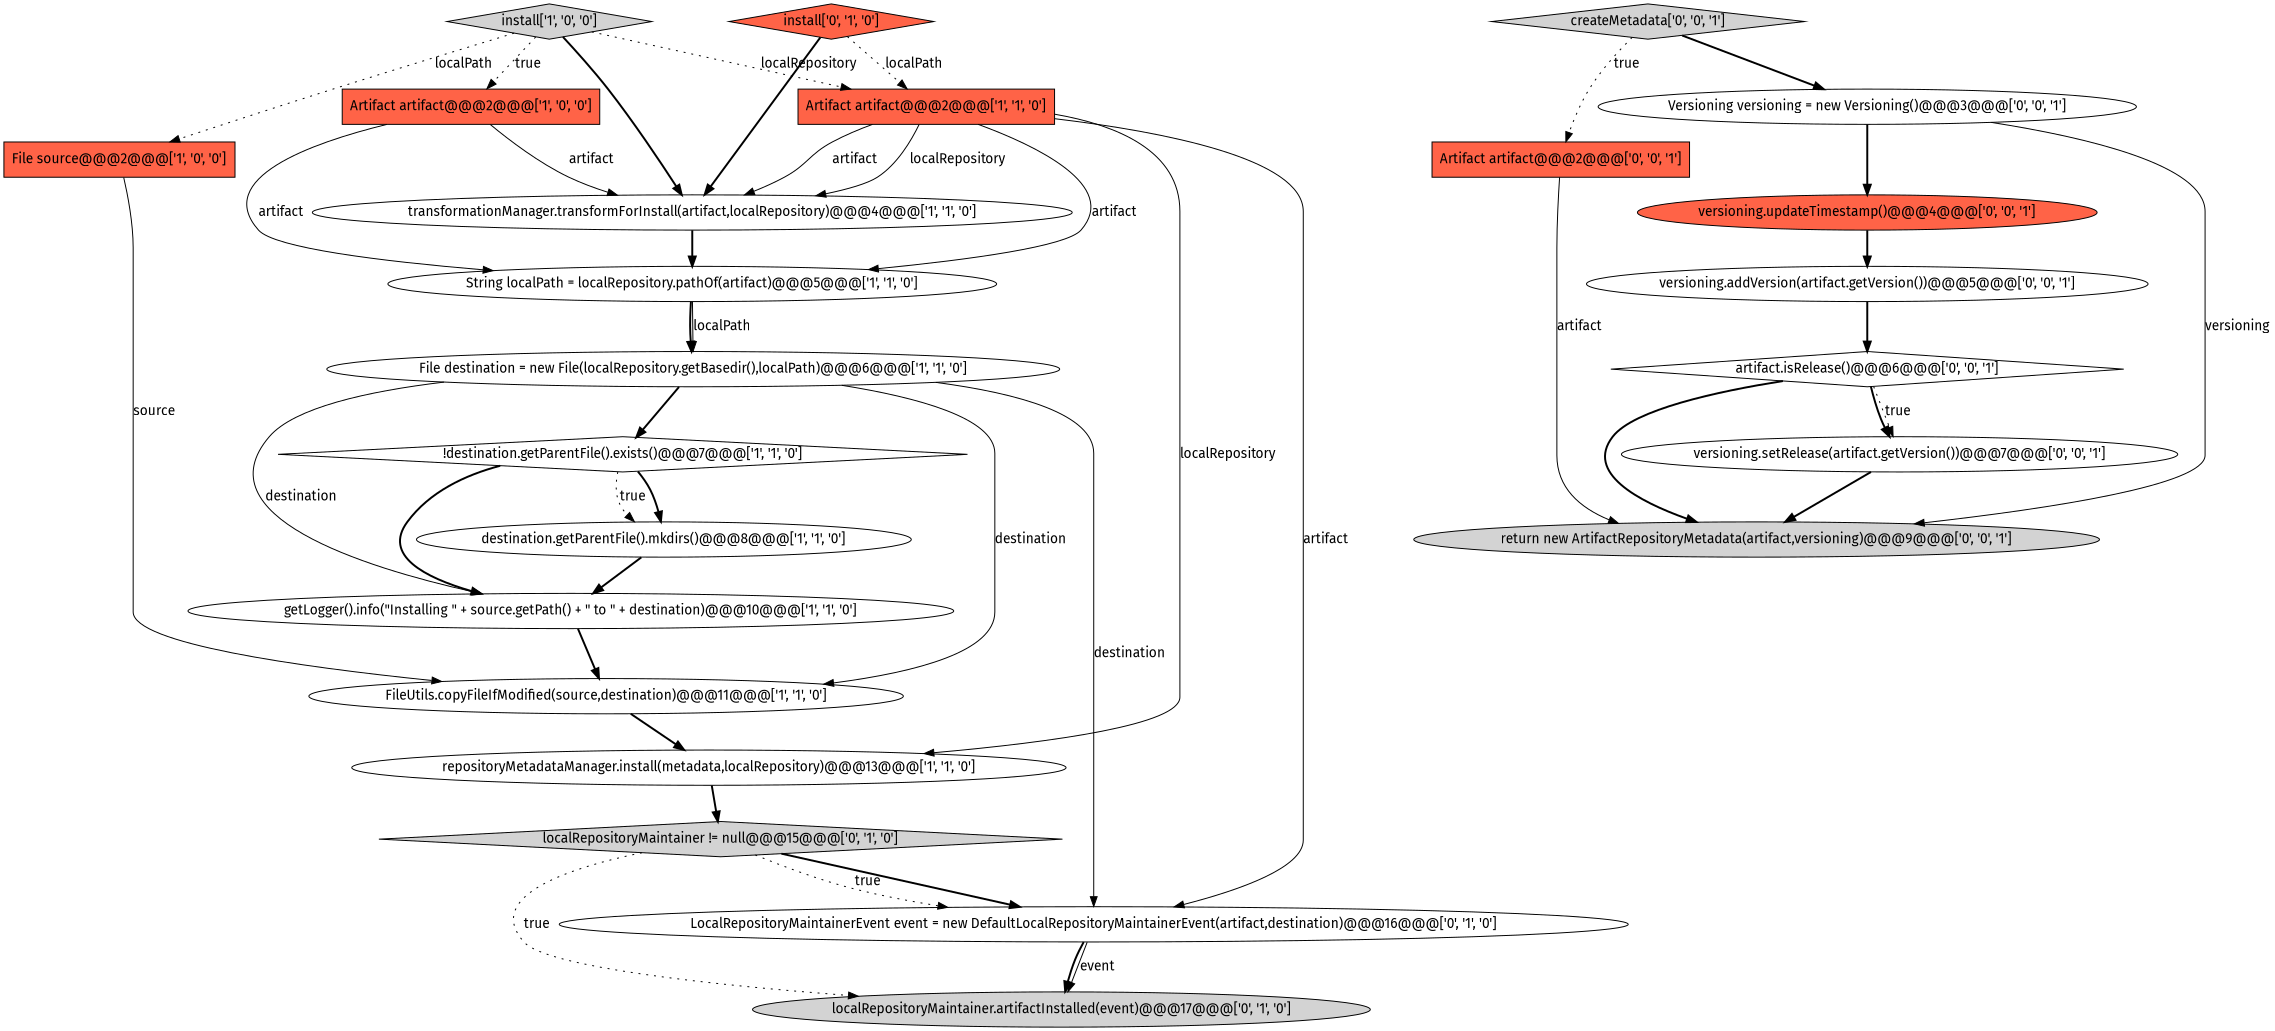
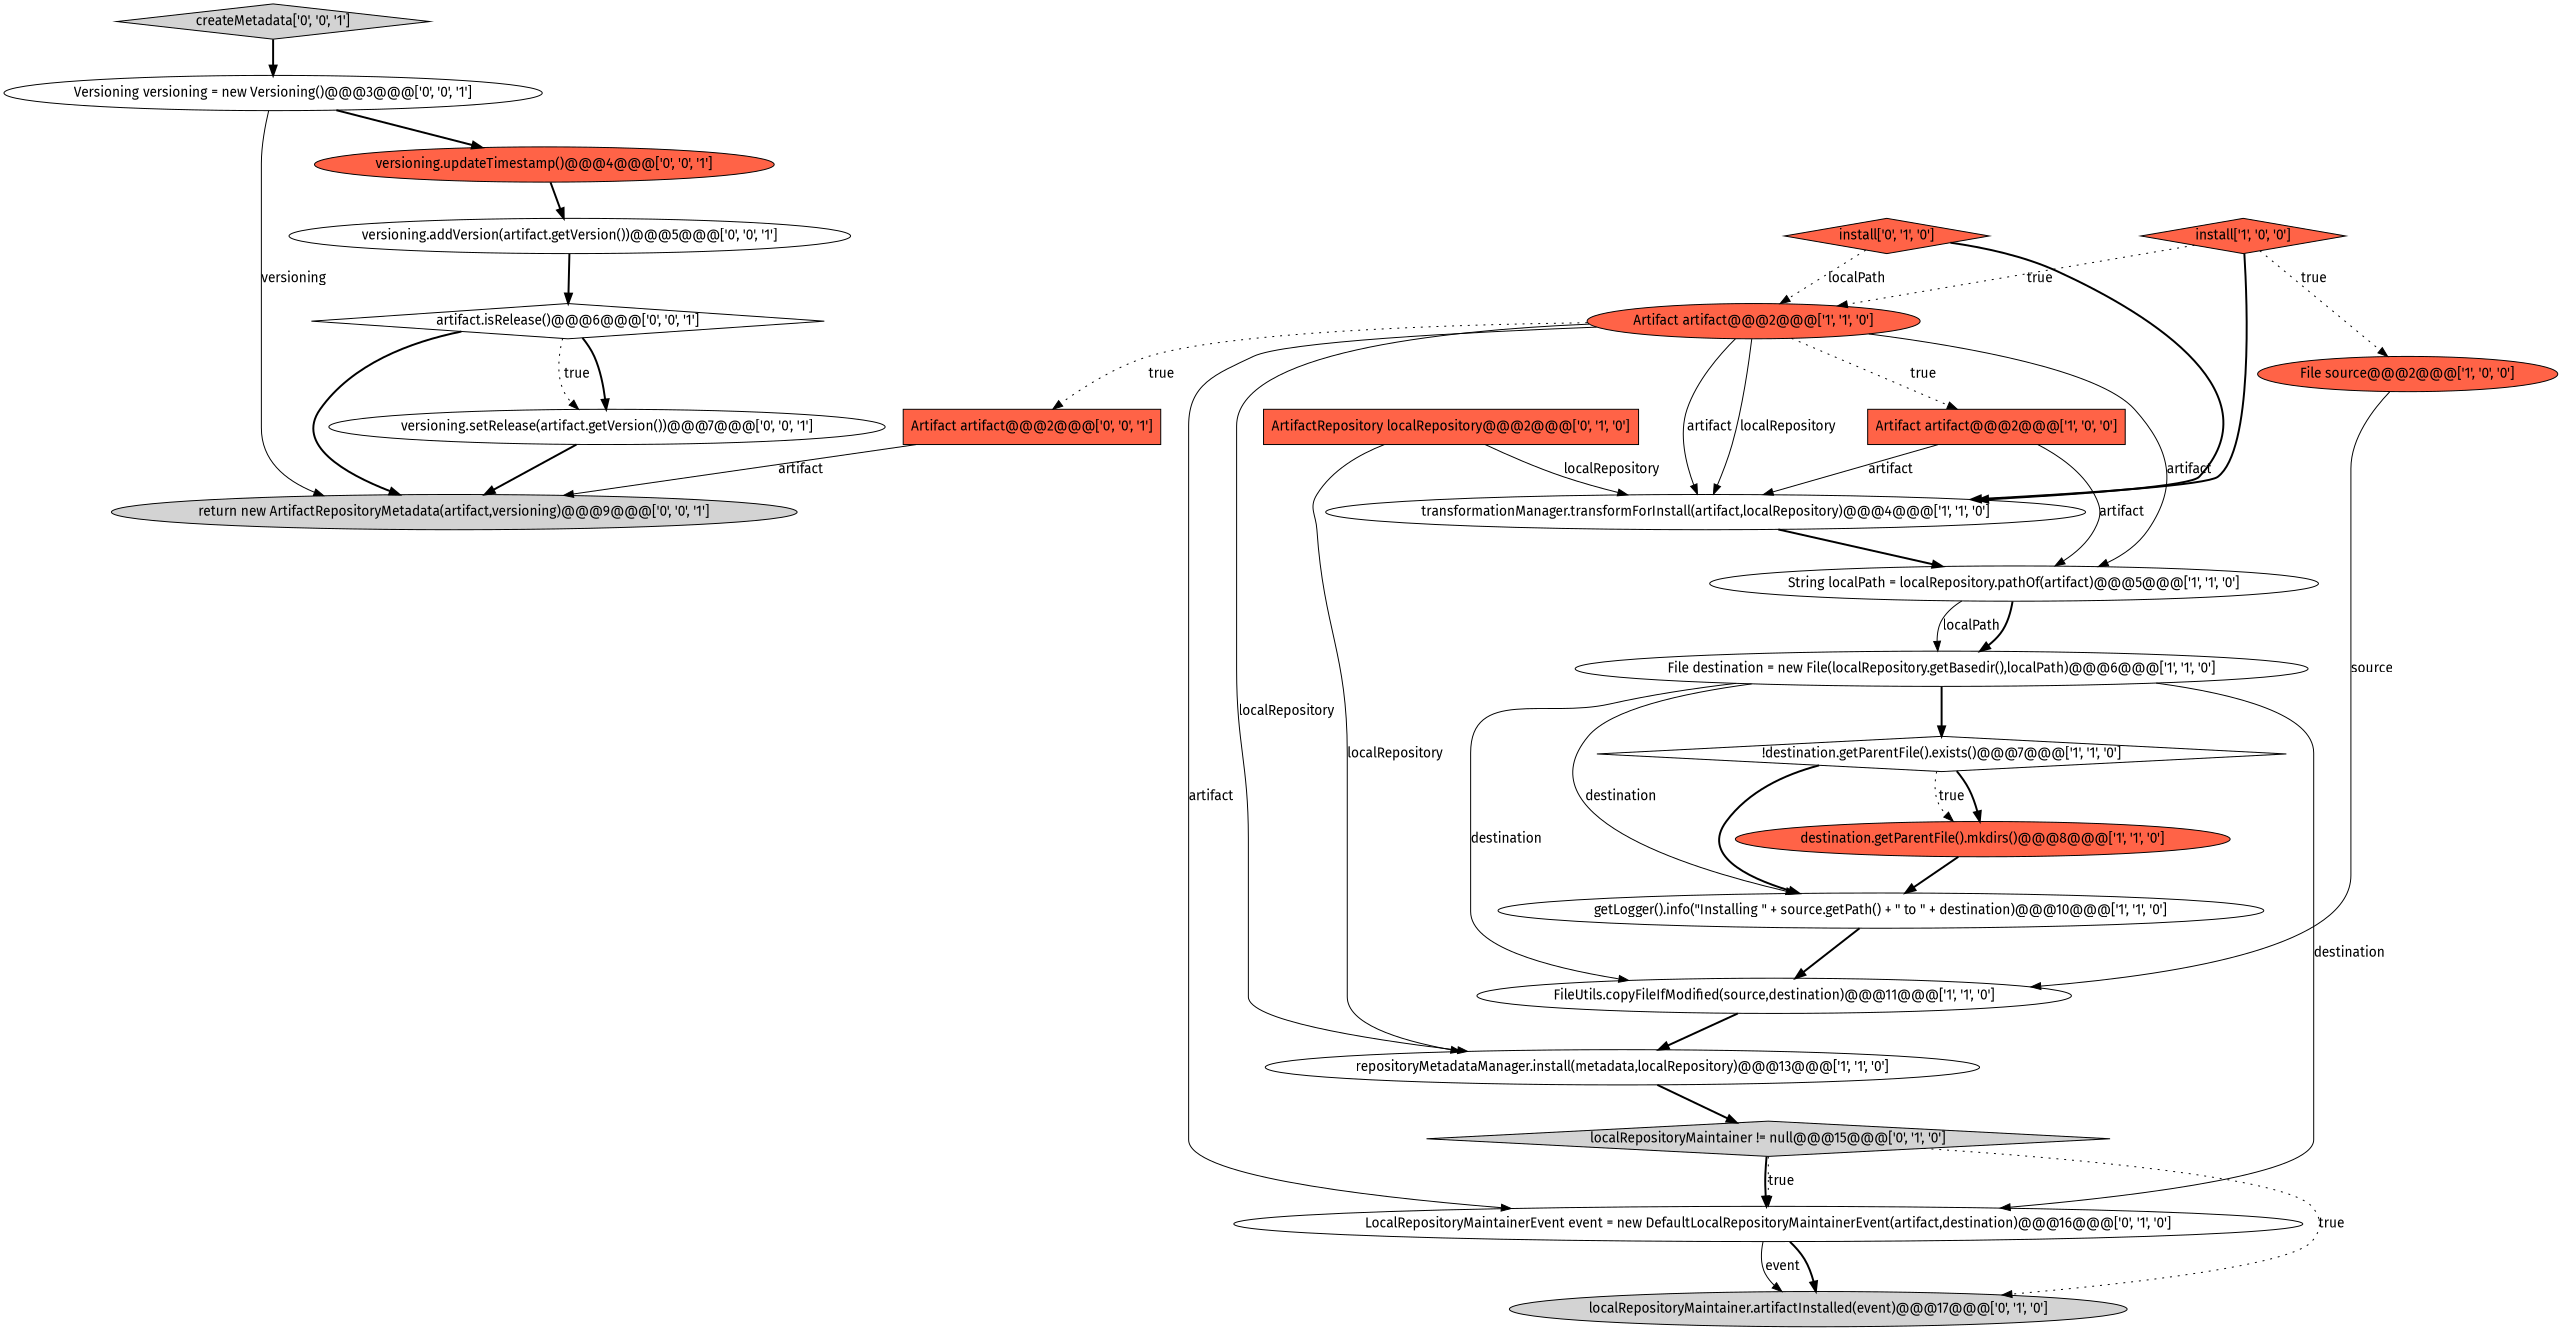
node "install['1', '0', '0']": fillcolor lightgray -> tomato
edge "install['1', '0', '0']" -> "Artifact artifact@@@2@@@['1', '0', '0']": now "Artifact artifact@@@2@@@['1', '1', '0']" -> "Artifact artifact@@@2@@@['1', '0', '0']"
edge "install['1', '0', '0']" -> "File source@@@2@@@['1', '0', '0']": label "localPath" -> "true"
edge "install['1', '0', '0']" -> "Artifact artifact@@@2@@@['1', '1', '0']": label "localRepository" -> "true"
edge "createMetadata['0', '0', '1']" -> "Artifact artifact@@@2@@@['0', '0', '1']": now "Artifact artifact@@@2@@@['1', '1', '0']" -> "Artifact artifact@@@2@@@['0', '0', '1']"
node "Artifact artifact@@@2@@@['1', '1', '0']": shape box -> ellipse
node "File source@@@2@@@['1', '0', '0']": shape box -> ellipse
node "ArtifactRepository localRepository@@@2@@@['0', '1', '0']": added
node "destination.getParentFile().mkdirs()@@@8@@@['1', '1', '0']": fillcolor white -> tomato
